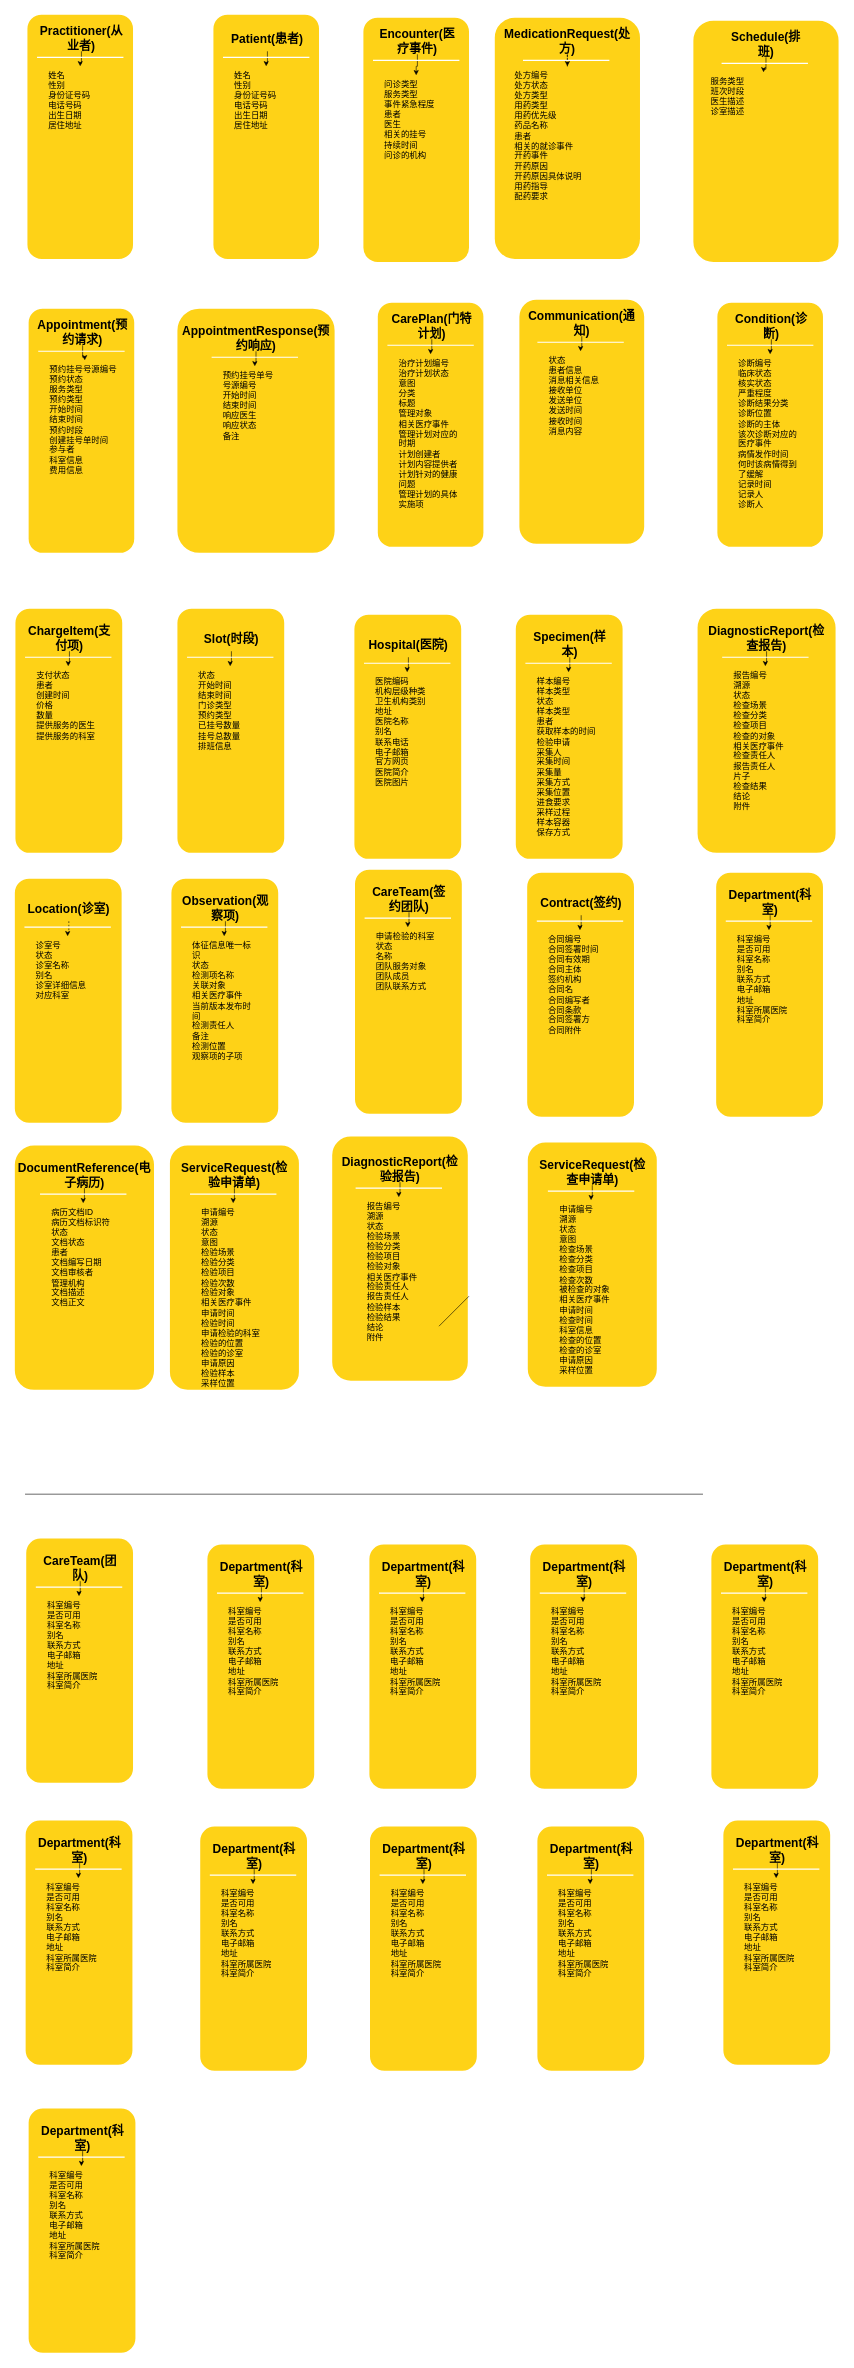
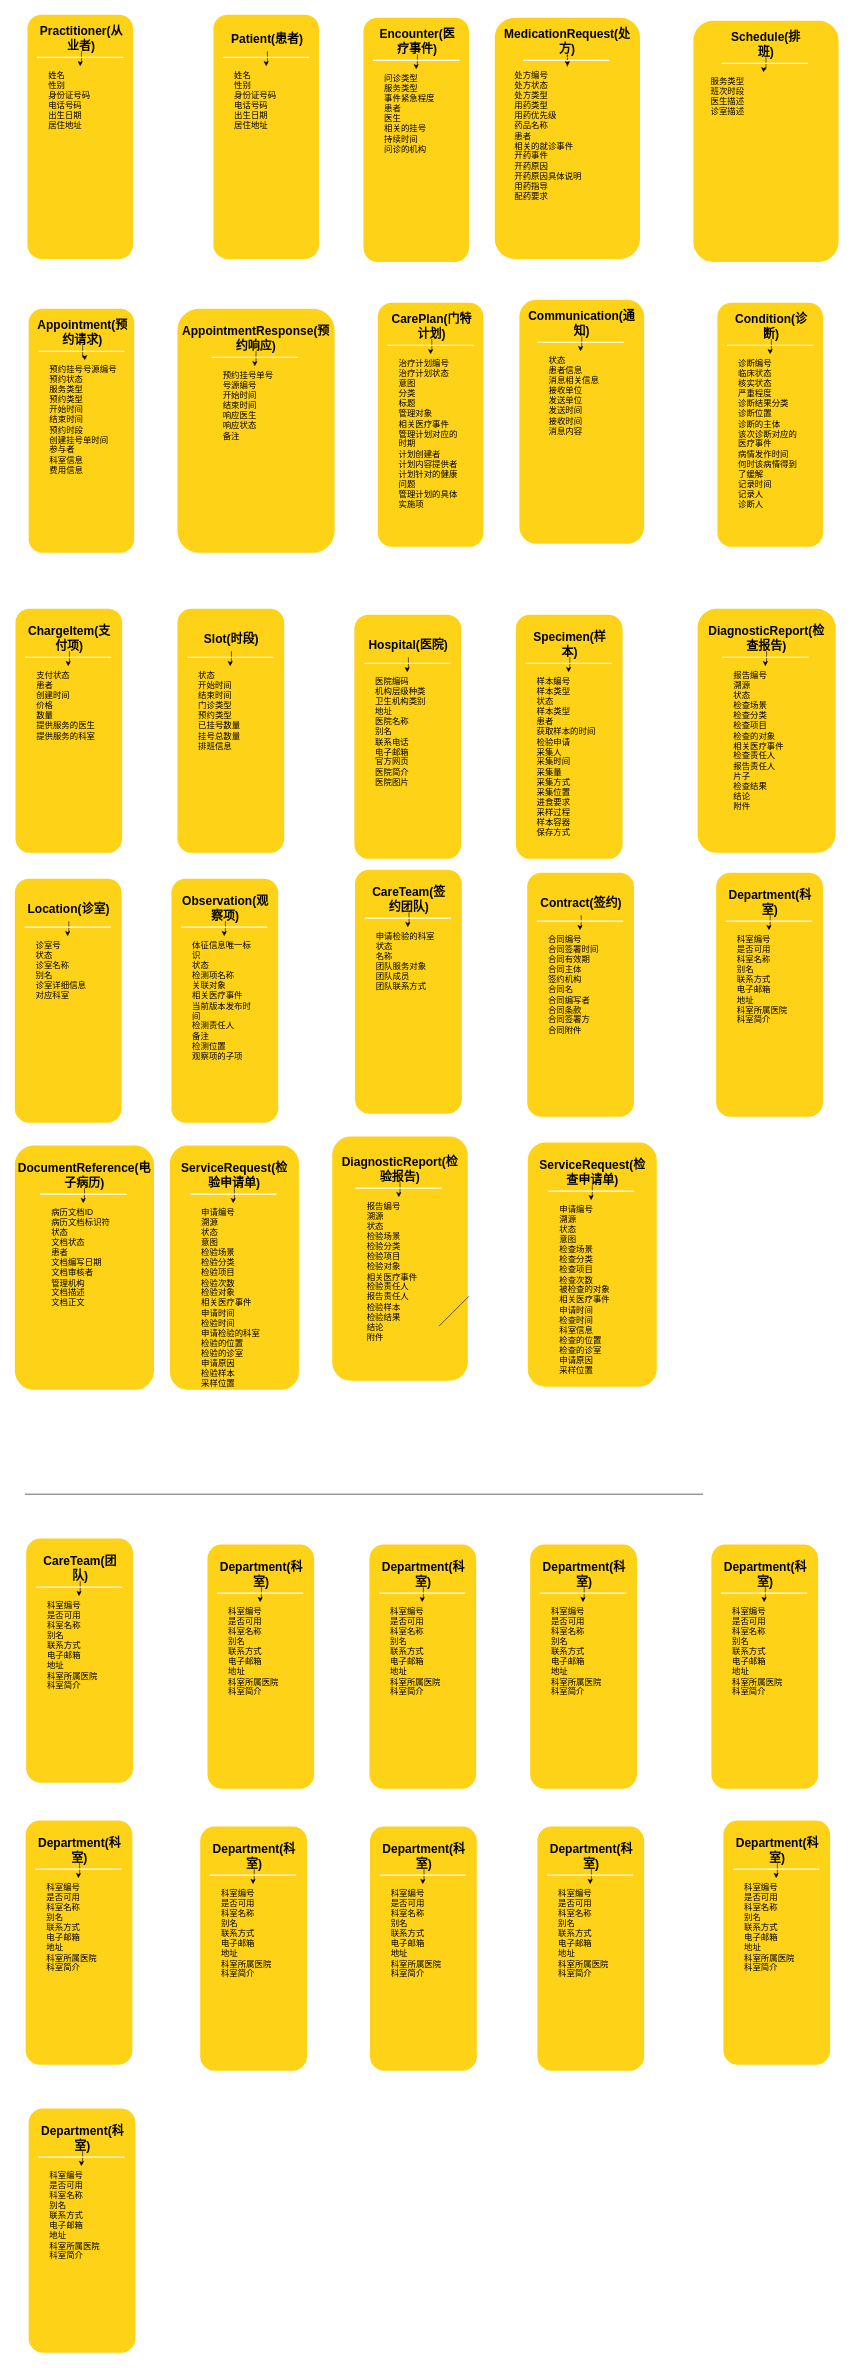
node "问诊类型 服务类型 事件紧急程度 患者 医生 相关的挂号 持续时间 问诊的机构": moved (416, 165) -> (416, 159)
edge "Location(诊室)" -> "诊室号 状态 诊室名称 别名 诊室详细信息 对应科室": style dashed -> solid
